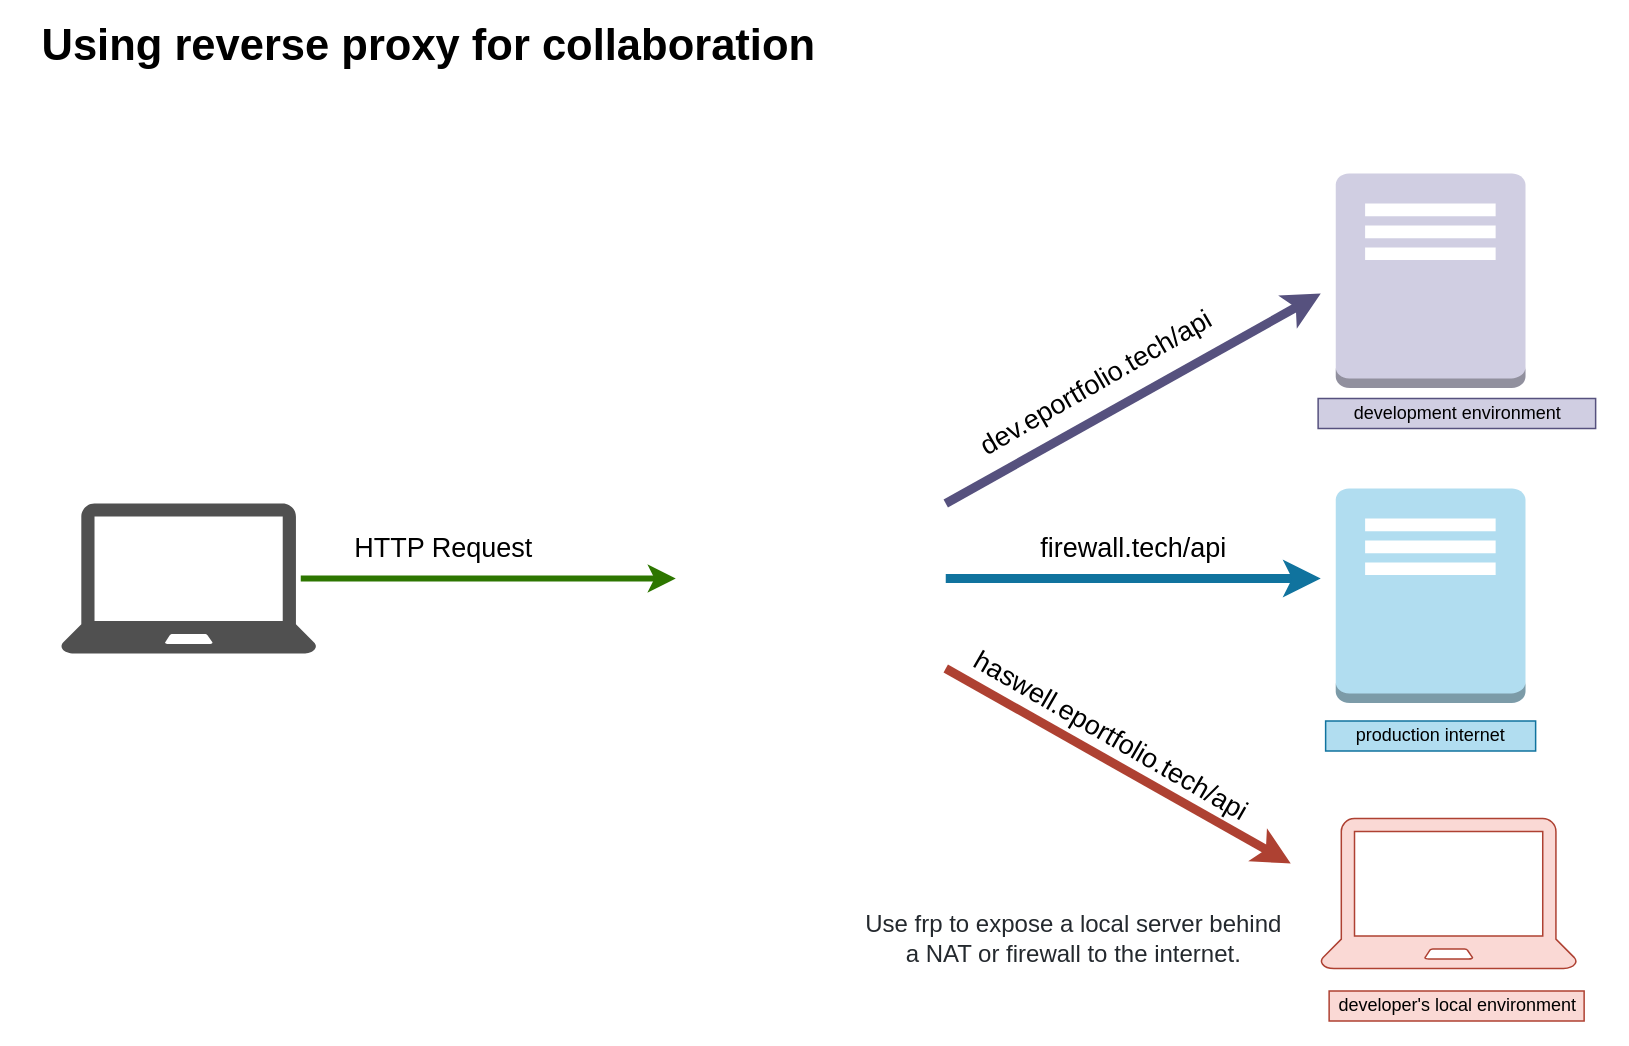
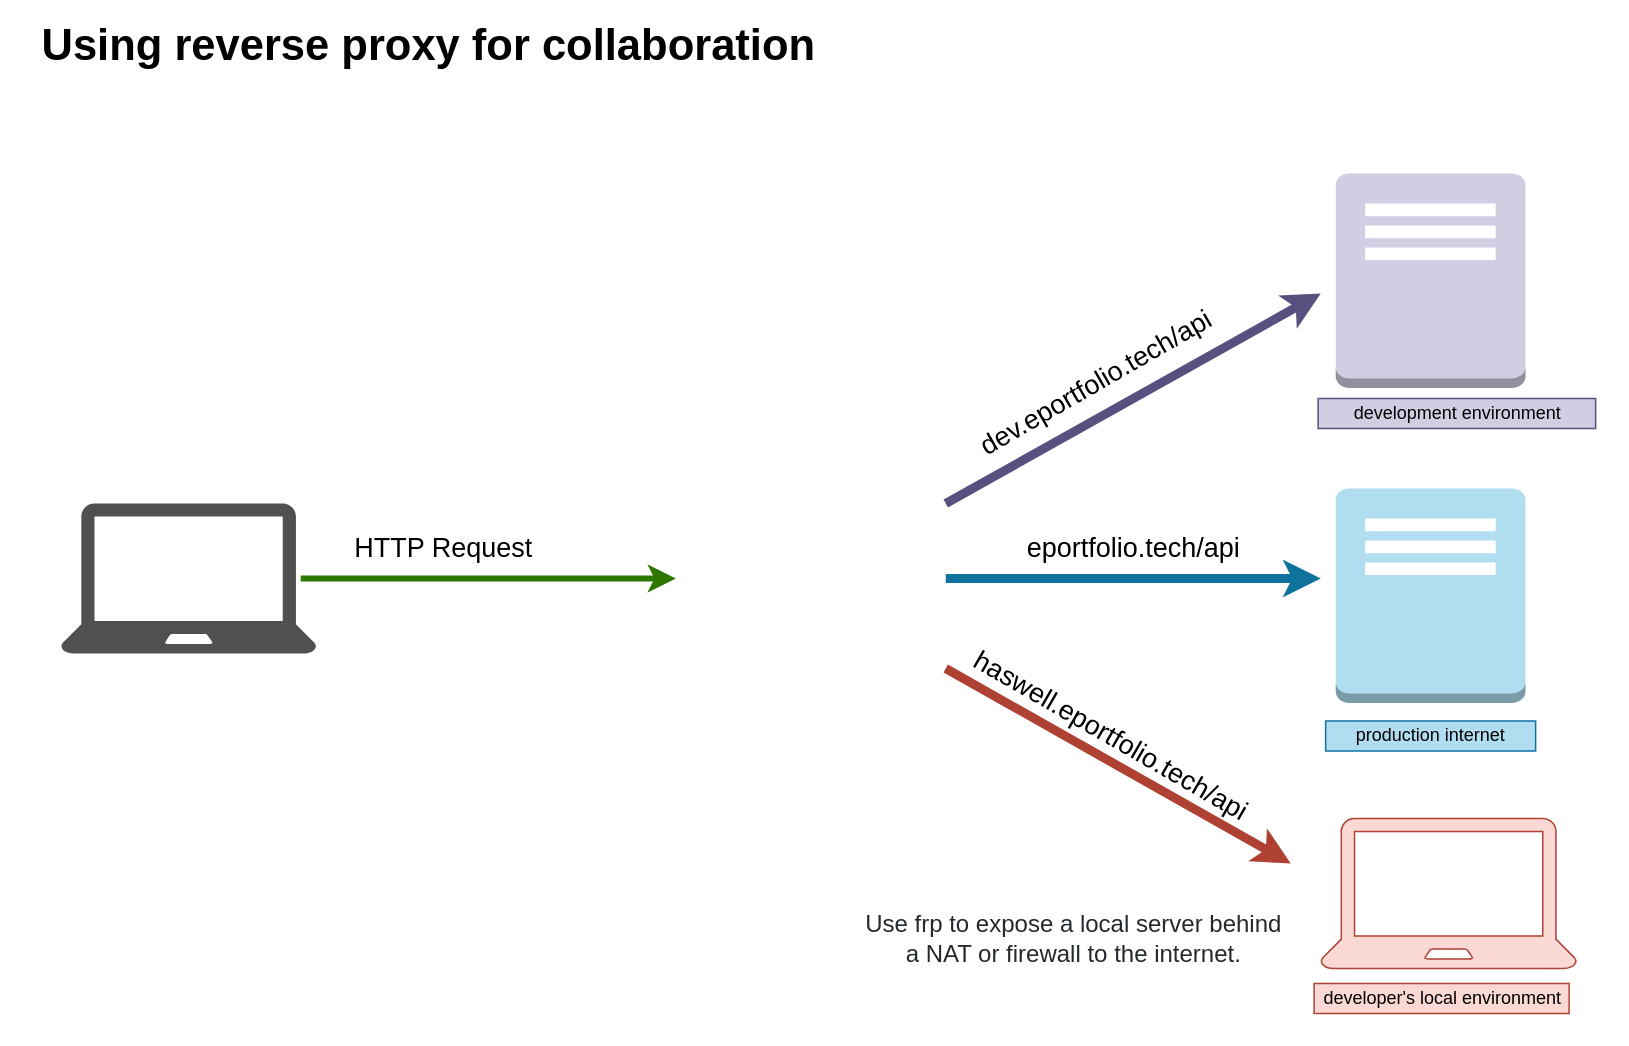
node "firewall.tech/api": label "firewall.tech/api" -> "eportfolio.tech/api"
node "developer's local environment": moved (1457, 1006) -> (1442, 998)
